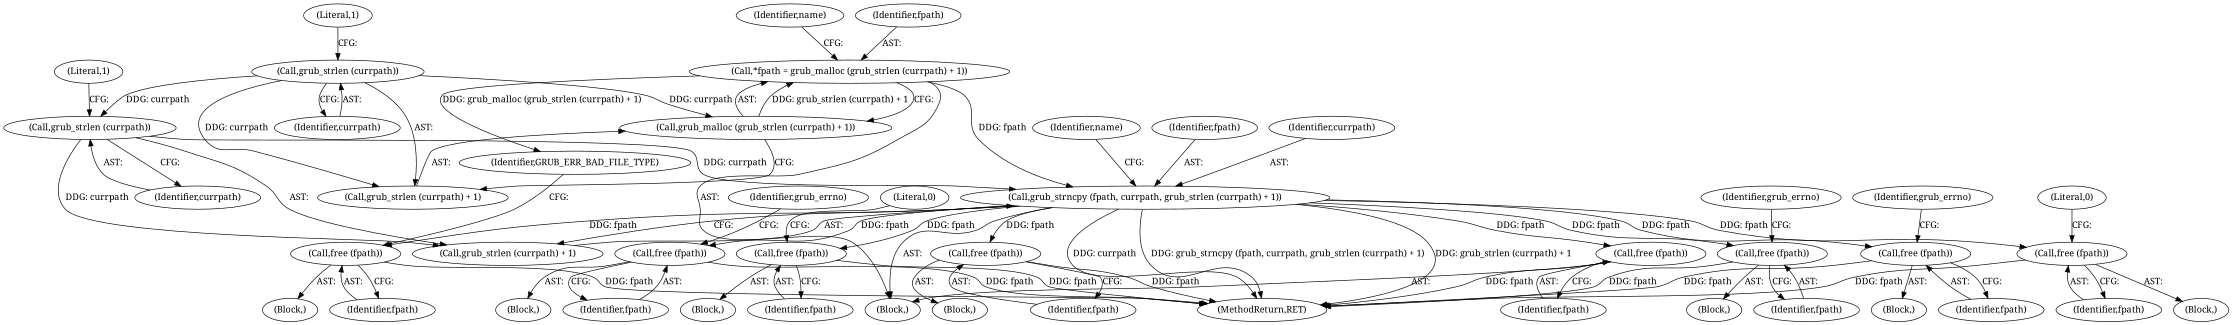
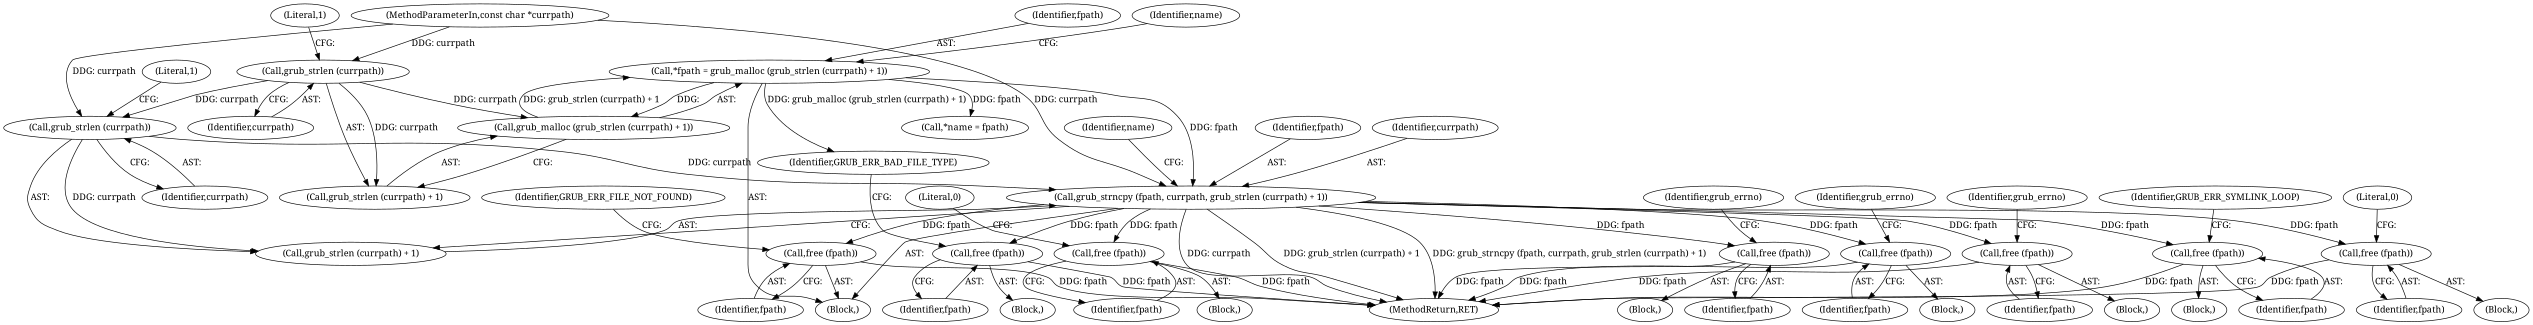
node "(MethodParameterIn,const char *currpath)": added
edge "(Call,*fpath = grub_malloc (grub_strlen (currpath) + 1))" -> "(Call,grub_malloc (grub_strlen (currpath) + 1))": label "CFG: " -> "DDG: "
node "(Call,*name = fpath)": added
node "(Identifier,GRUB_ERR_FILE_NOT_FOUND)": added
node "(Identifier,GRUB_ERR_SYMLINK_LOOP)": added
